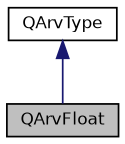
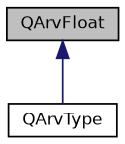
edge "QArvFloat" -> "QArvType": reversed
